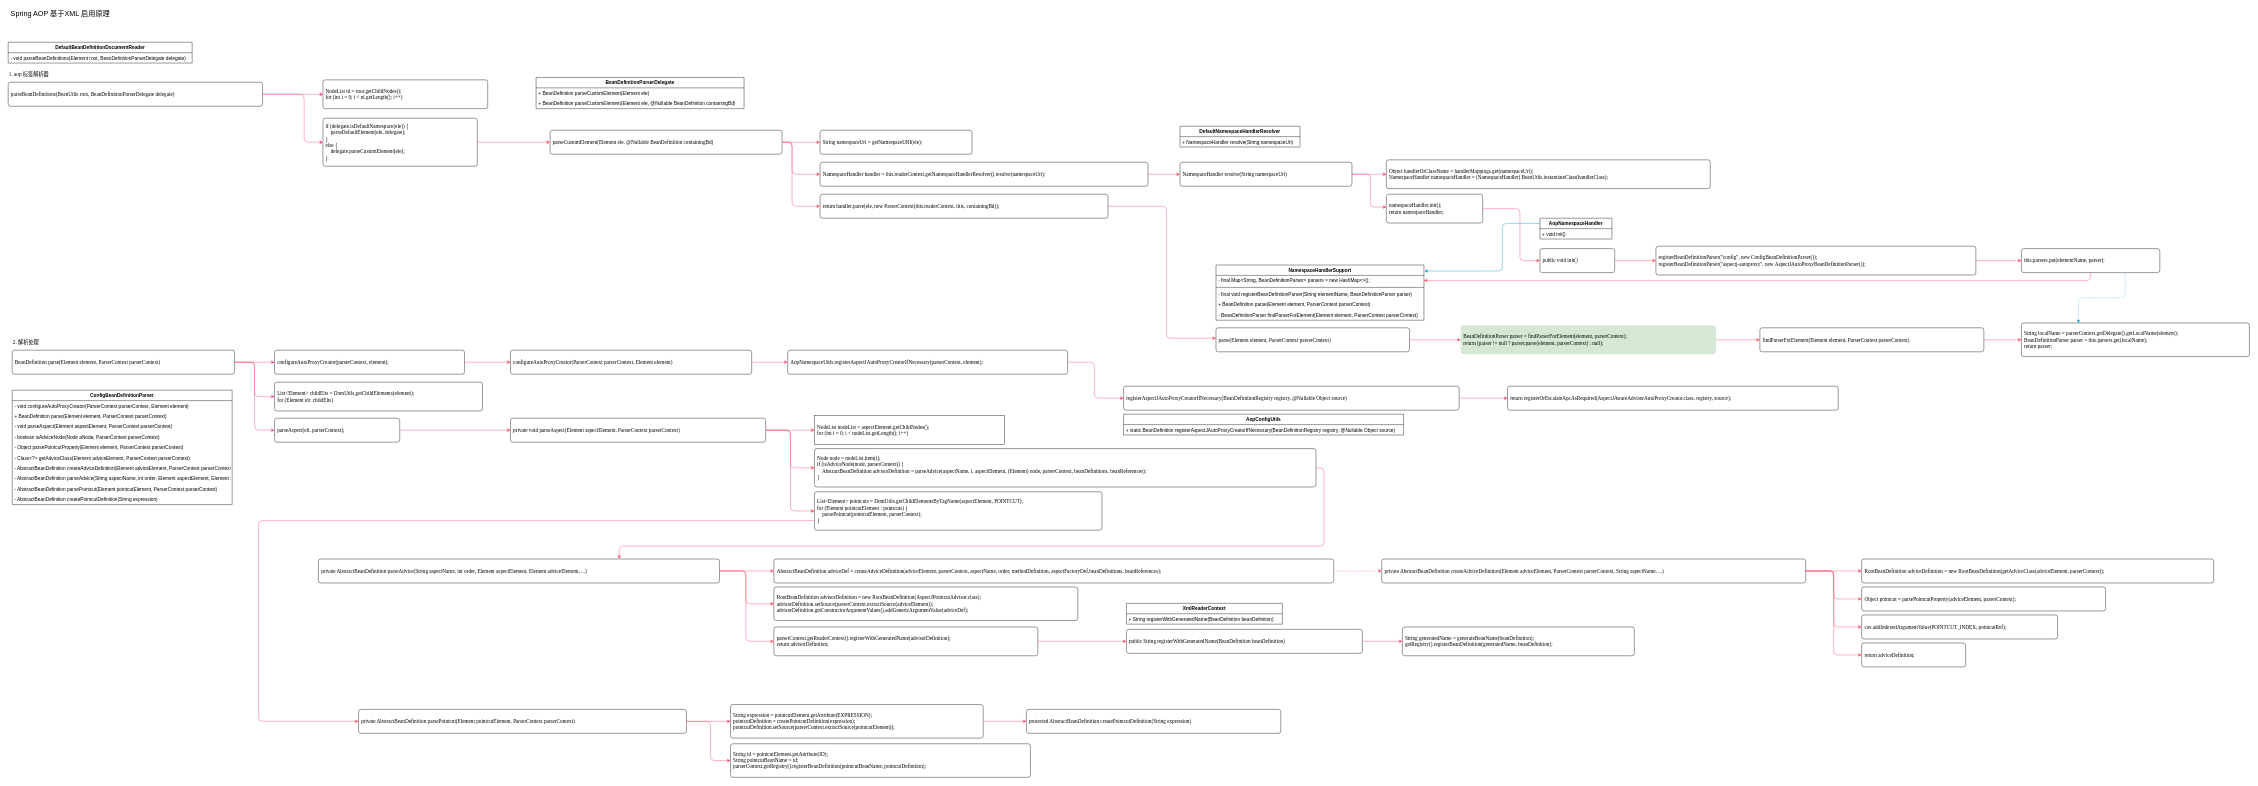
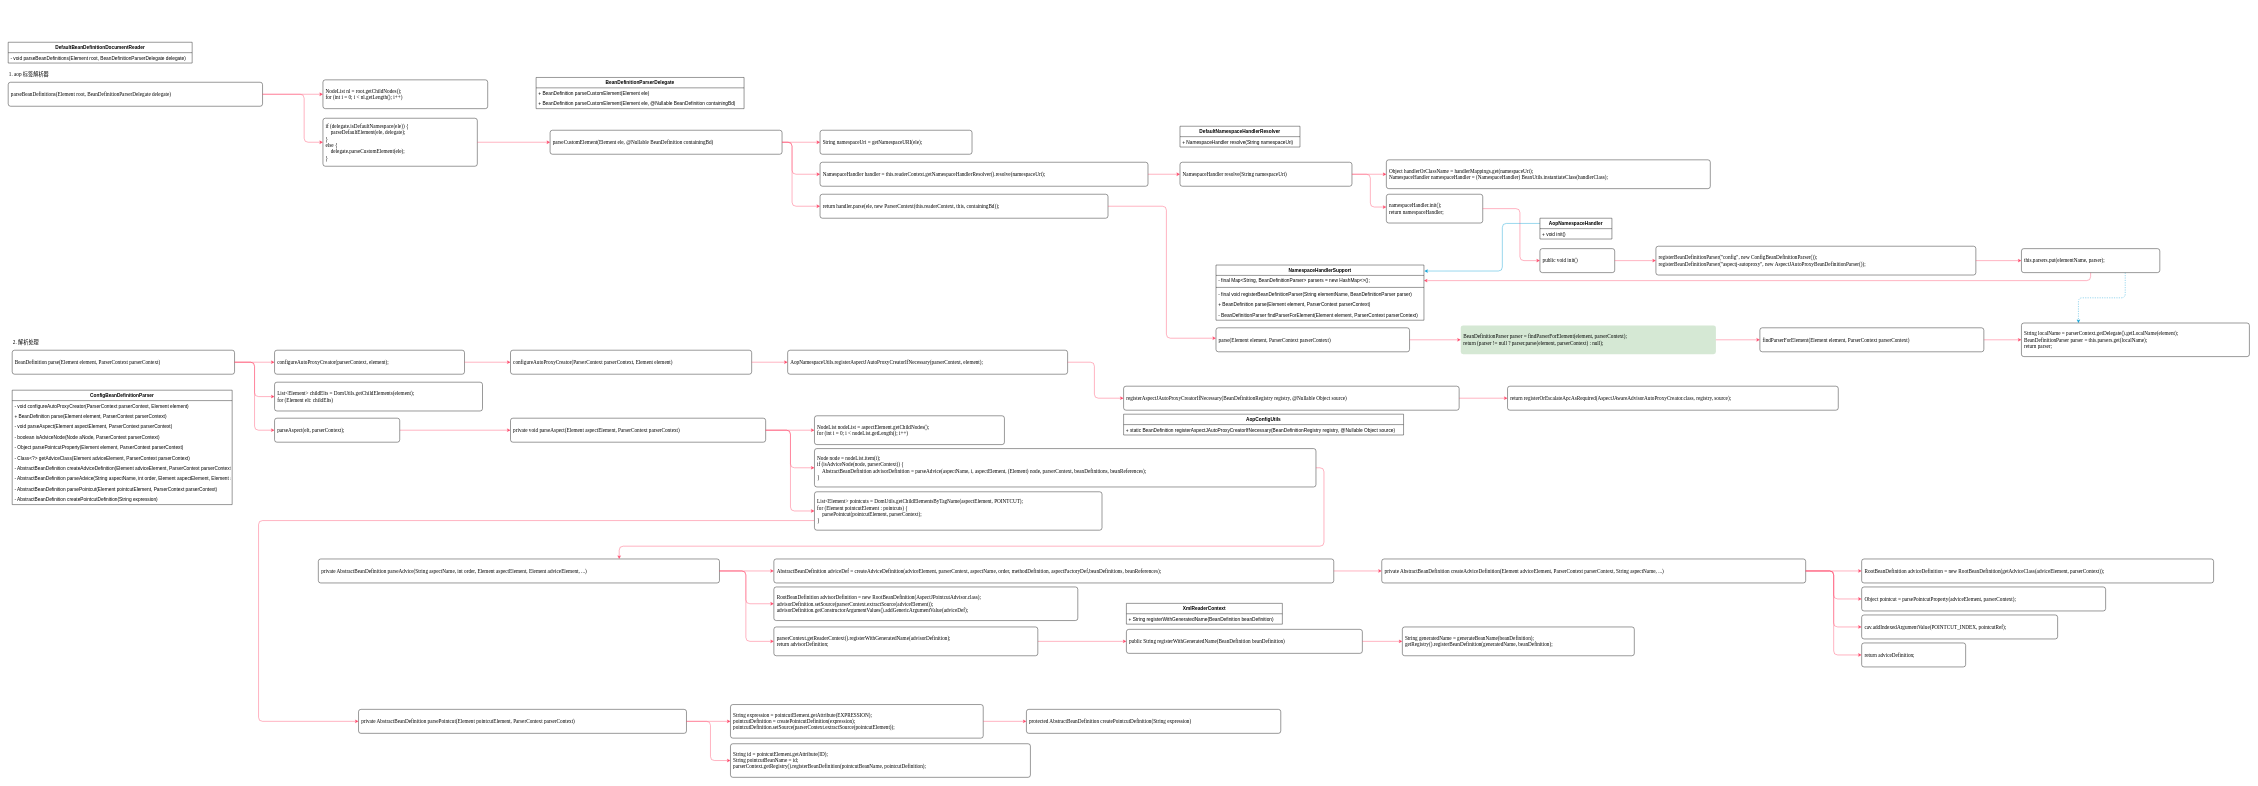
node "Spring AOP 基于XML 启用原理": removed
node "parseBeanDefinitions(BeanUtils root, BeanDefinitionParserDelegate delegate)": label "parseBeanDefinitions(BeanUtils root, BeanDefinitionParserDelegate delegate)" -> "parseBeanDefinitions(Element root, BeanDefinitionParserDelegate delegate)"
node "NodeList nodeList = aspectElement.getChildNodes(); for (int i = 0; i < nodeList.getLength(); i++)": shape rectangle -> rounded rectangle
edge "AbstractBeanDefinition adviceDef = createAdviceDefinition(adviceElement, parserContext, aspectName, order, methodDefinition, aspectFactoryDef,beanDefinitions, beanReferences);" -> "private AbstractBeanDefinition createAdviceDefinition(Element adviceElement, ParserContext parserContext, String aspectName, ...)": style dashed -> solid
